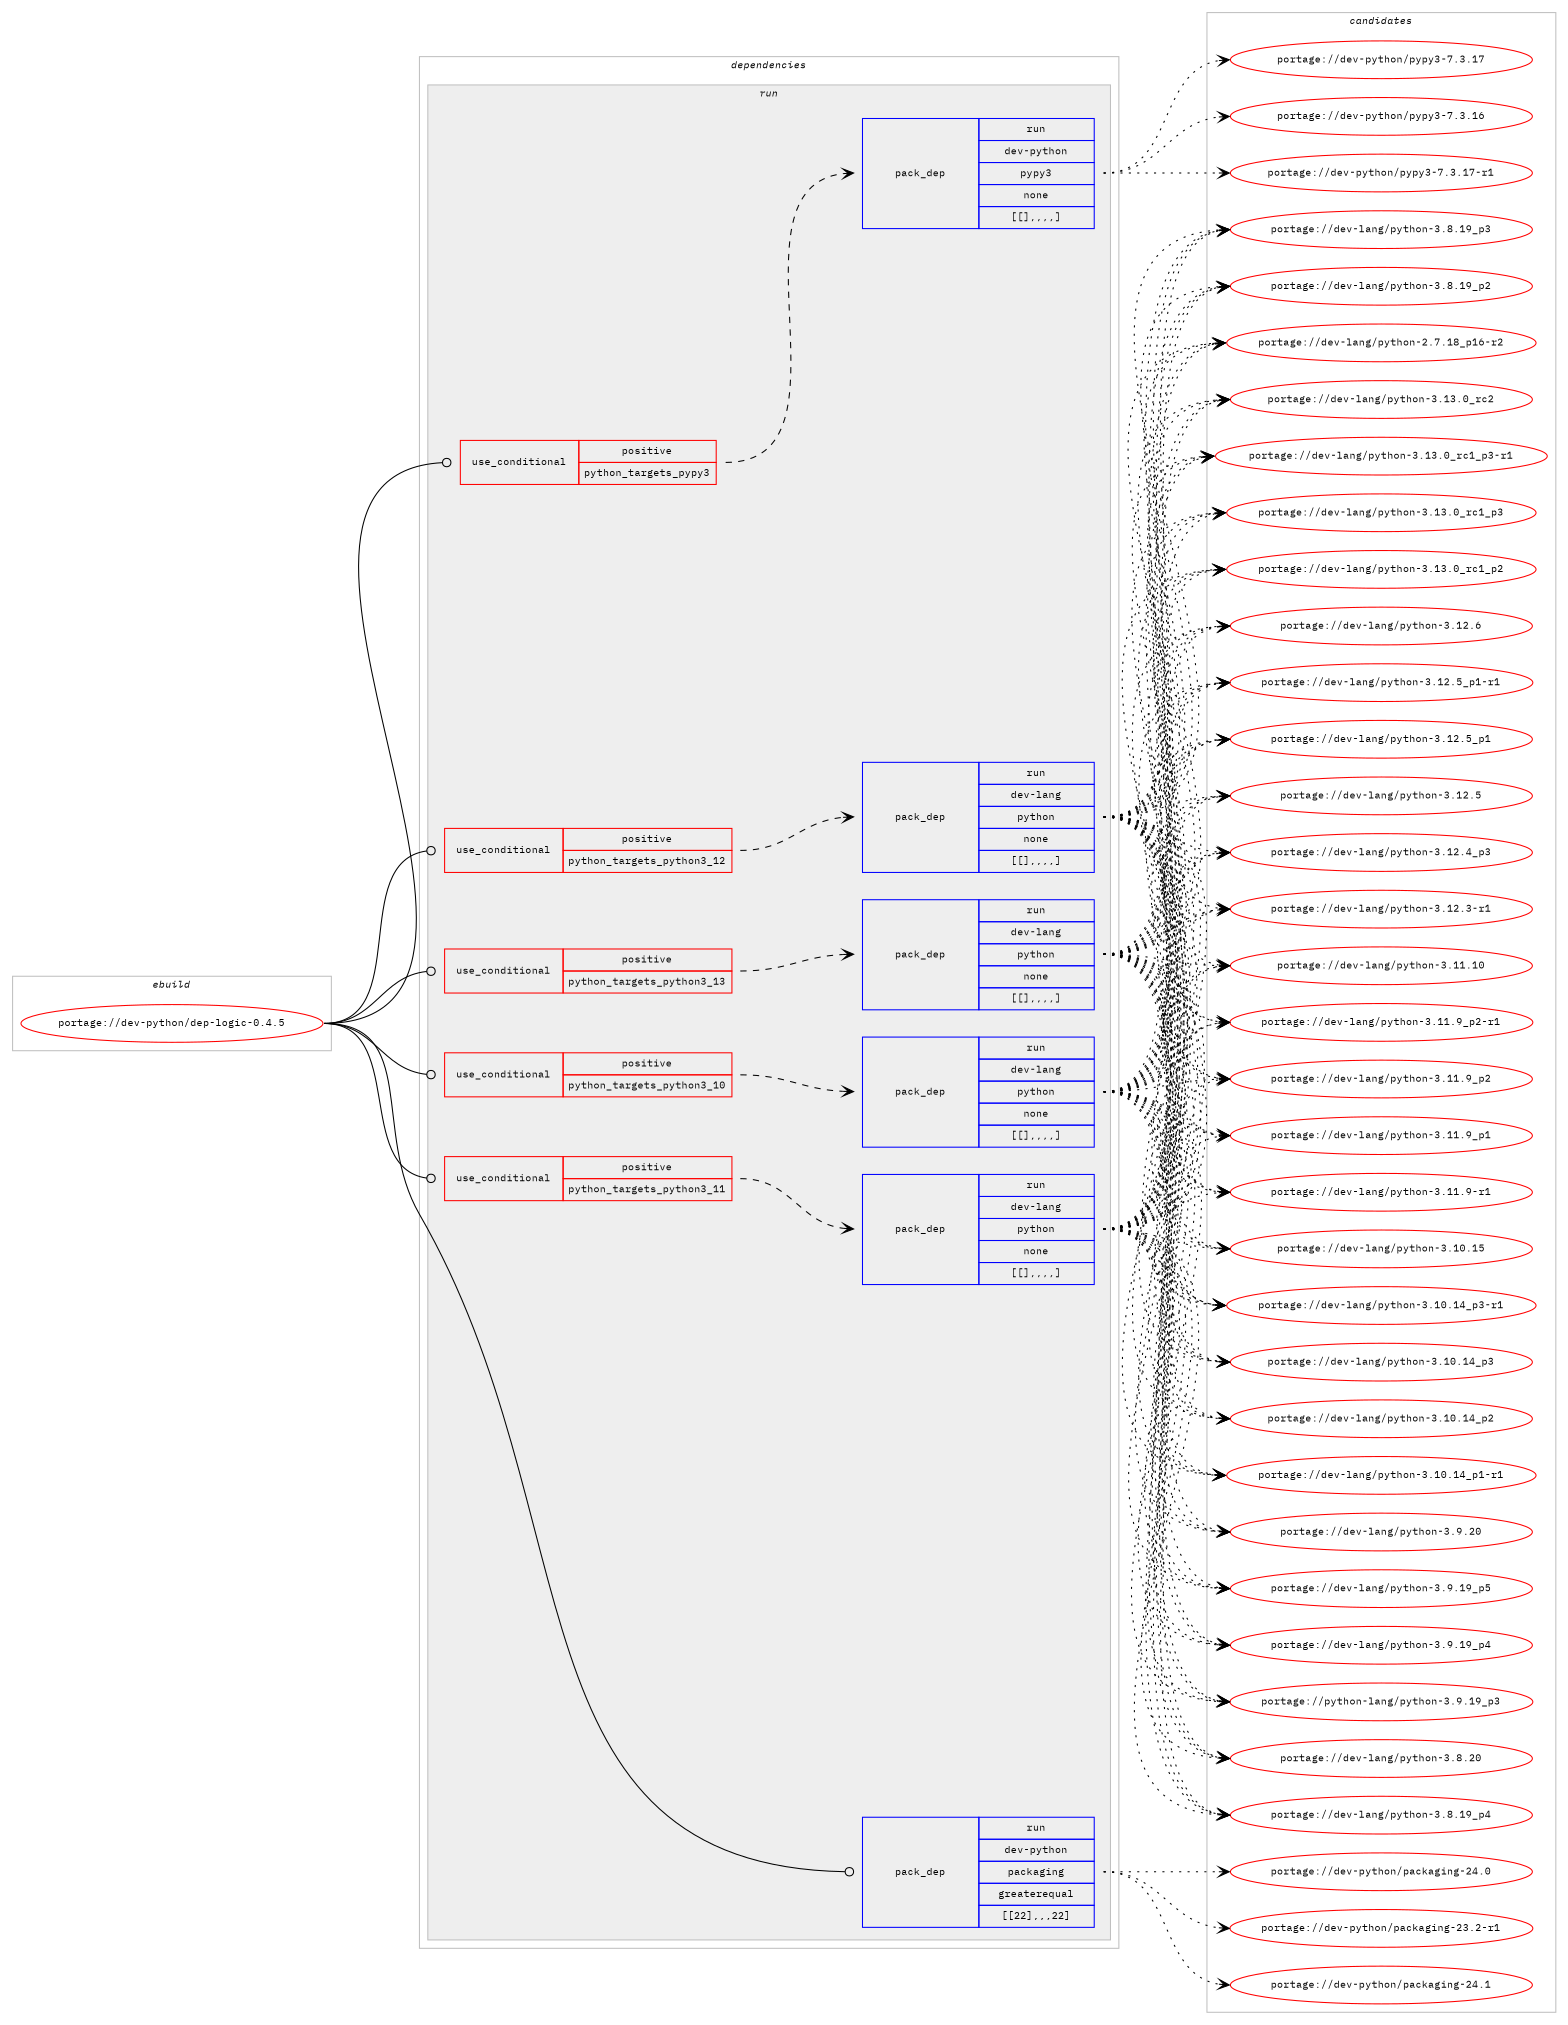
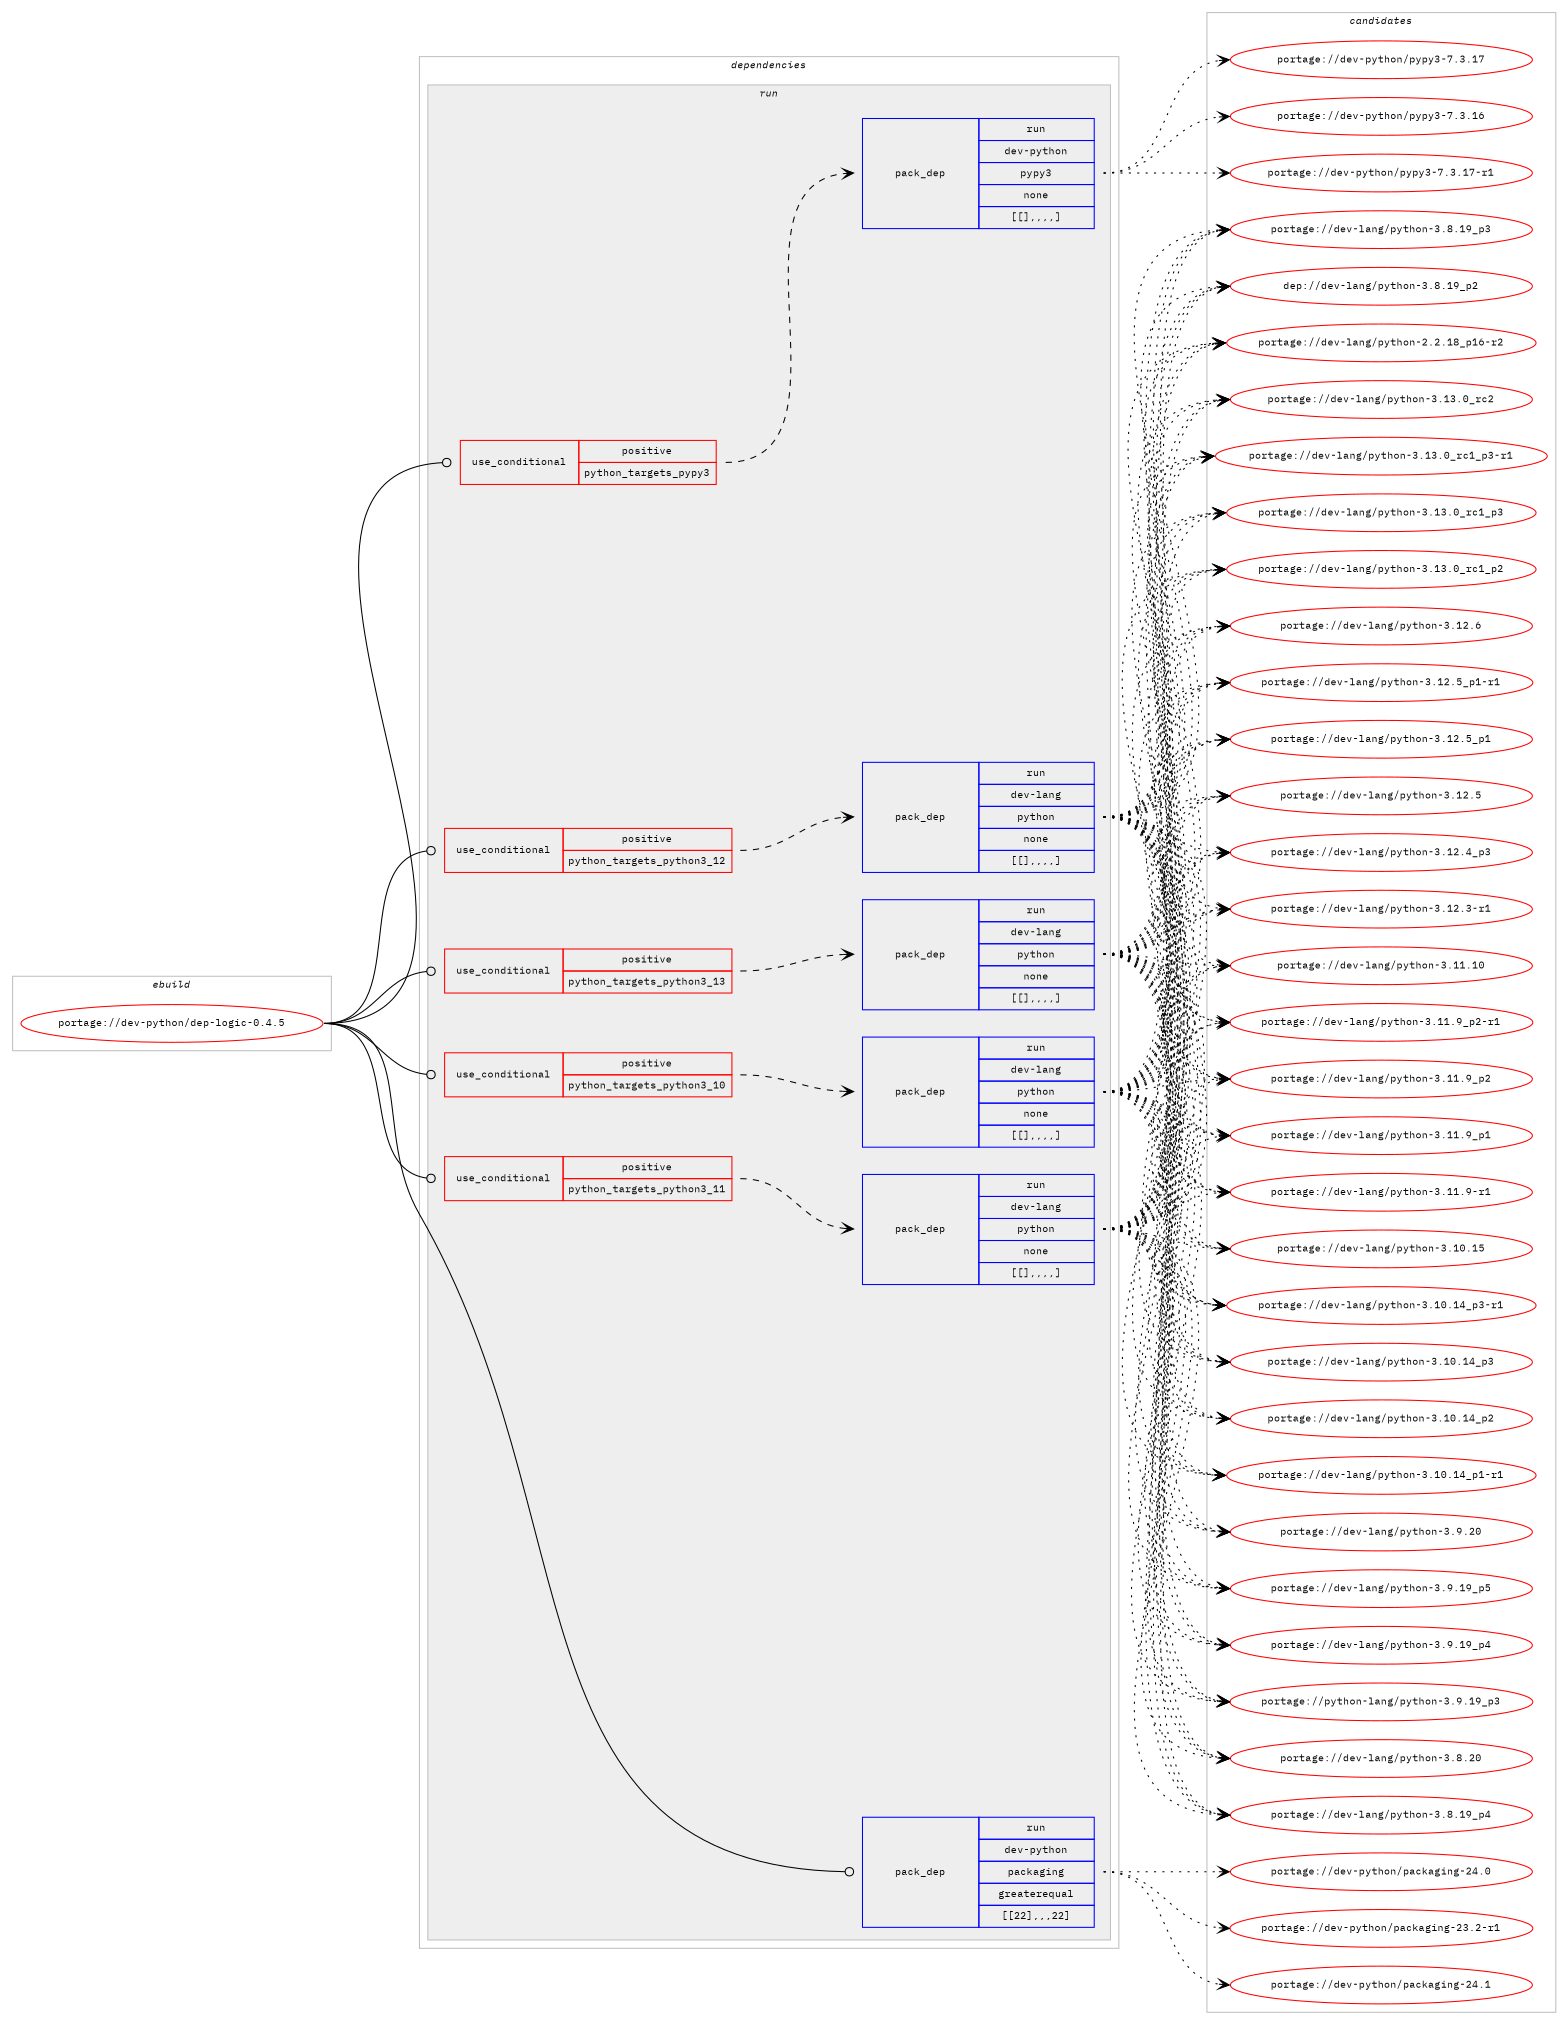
node "portage://dev-lang/python-3.8.19_p2": label "portage://dev-lang/python-3.8.19_p2" -> "dep://dev-lang/python-3.8.19_p2"
node "portage://dev-lang/python-2.7.18_p16-r2": label "portage://dev-lang/python-2.7.18_p16-r2" -> "portage://dev-lang/python-2.2.18_p16-r2"
